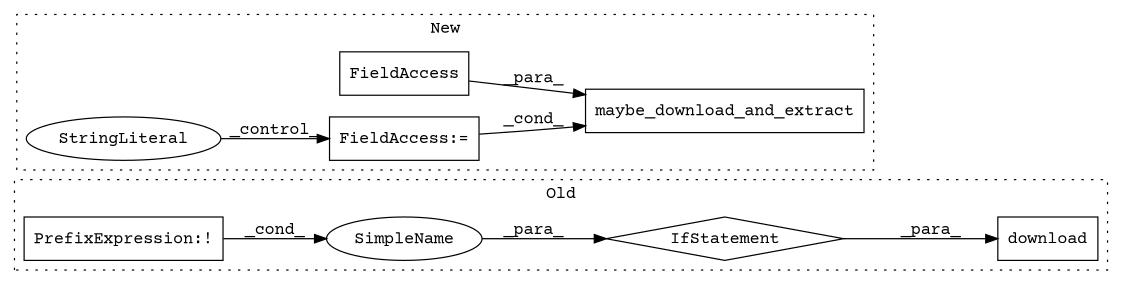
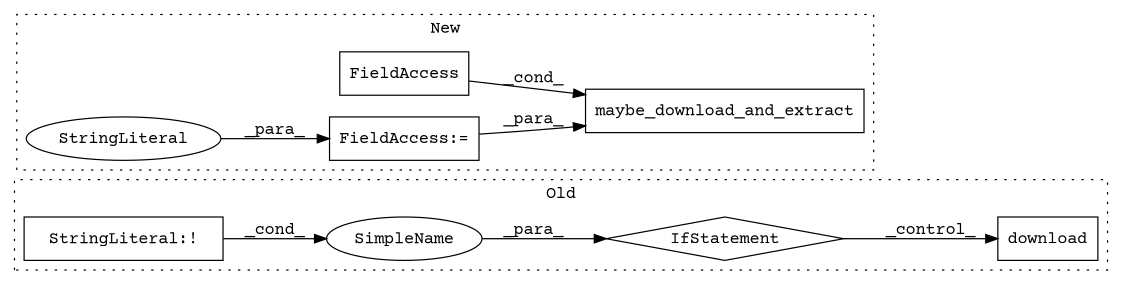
edge "FieldAccess" -> "maybe_download_and_extract": label "_para_" -> "_cond_"
edge "FieldAccess:=" -> "maybe_download_and_extract": label "_cond_" -> "_para_"
edge "StringLiteral" -> "FieldAccess:=": label "_control_" -> "_para_"
edge "IfStatement" -> "download": label "_para_" -> "_control_"
node "PrefixExpression:!": label "PrefixExpression:!" -> "StringLiteral:!"
